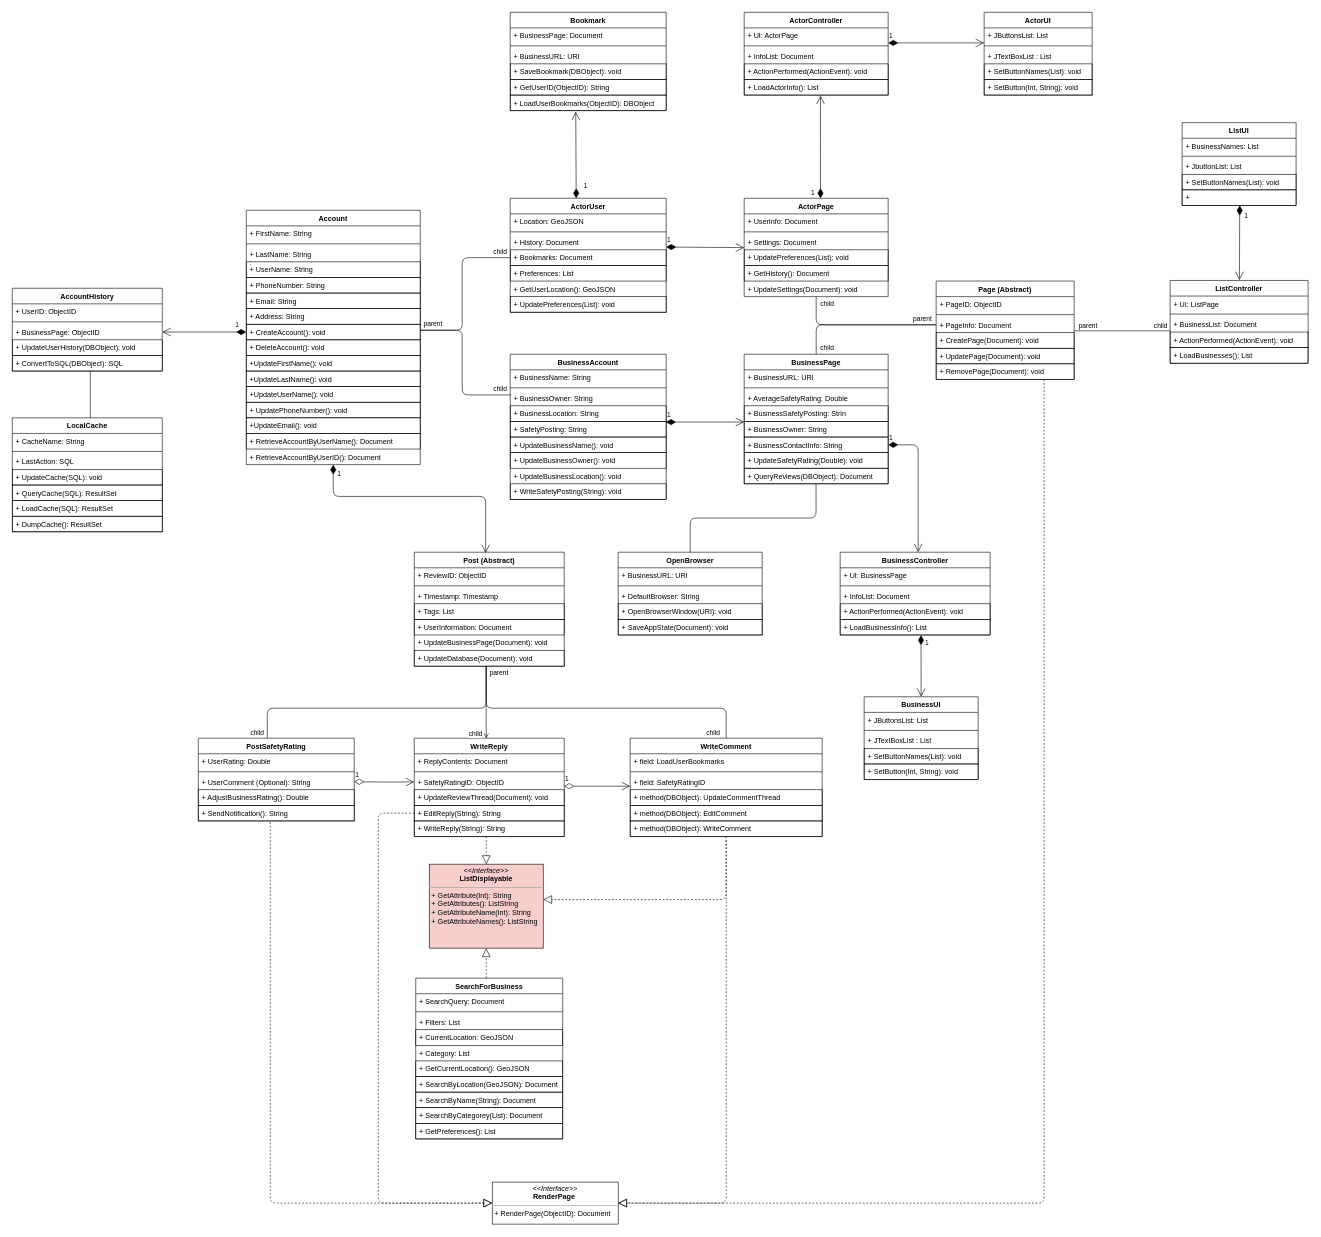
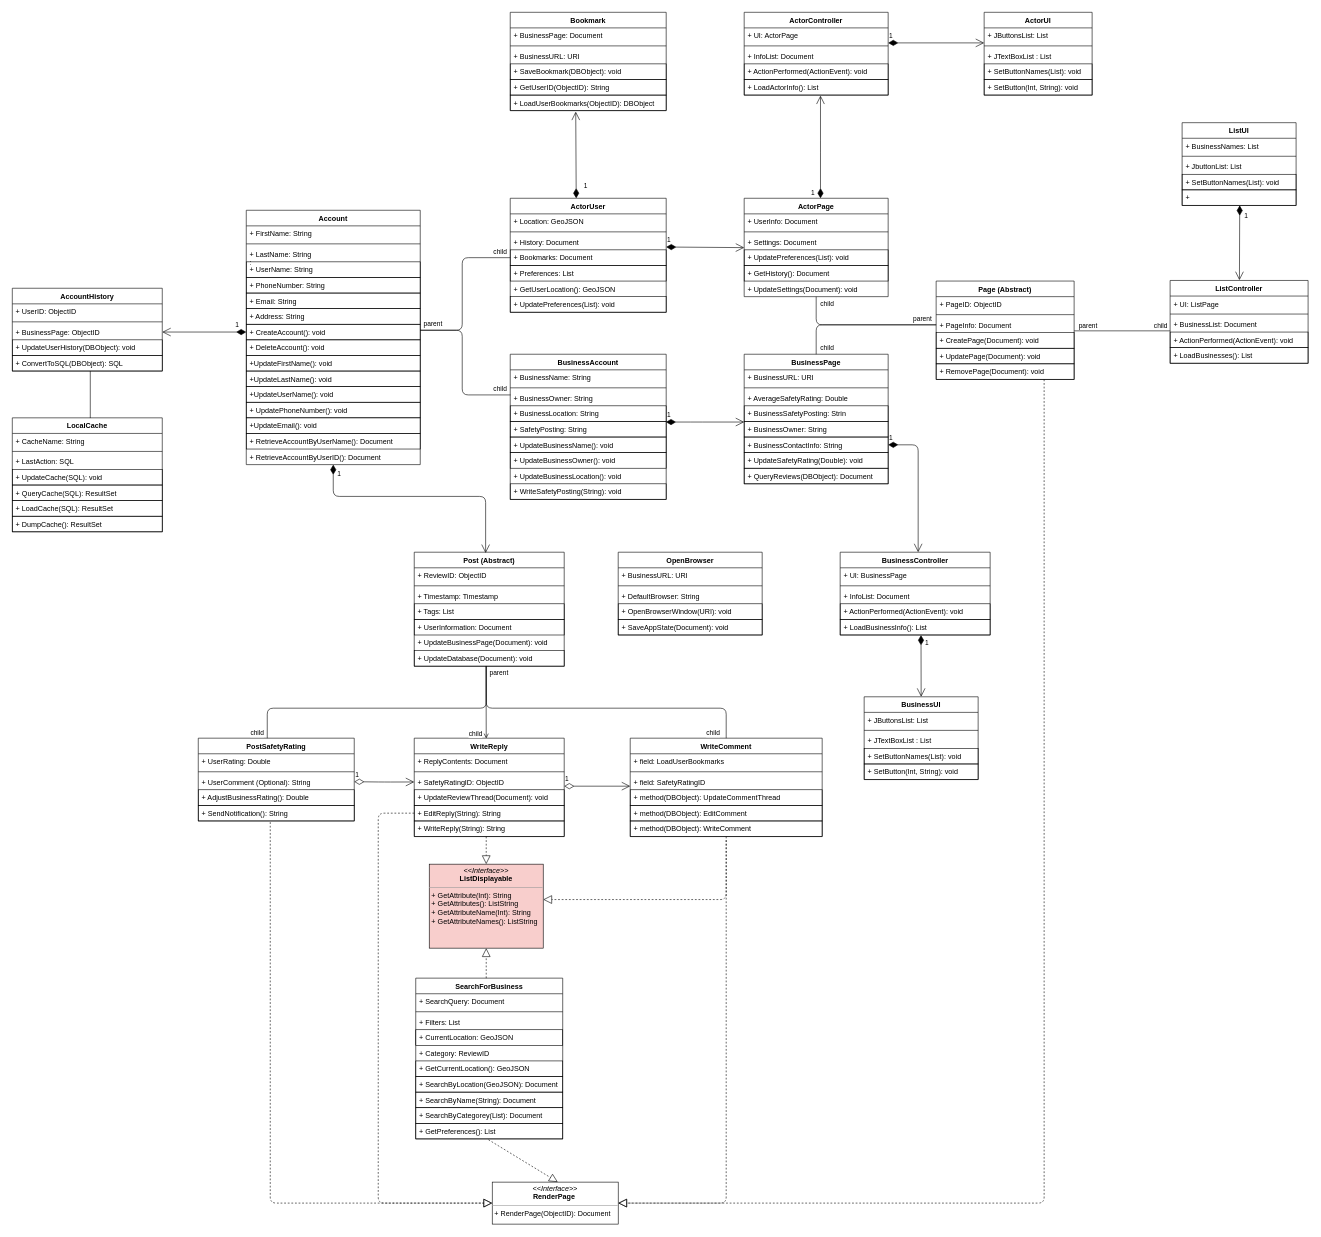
edge "+ QueryReviews(DBObject): Document" -- "OpenBrowser": removed
node "+ Category: List": label "+ Category: List" -> "+ Category: ReviewID"
edge "+ GetPreferences(): List" -> "<<Interface>> RenderPage + RenderPage(ObjectID): Document": added
